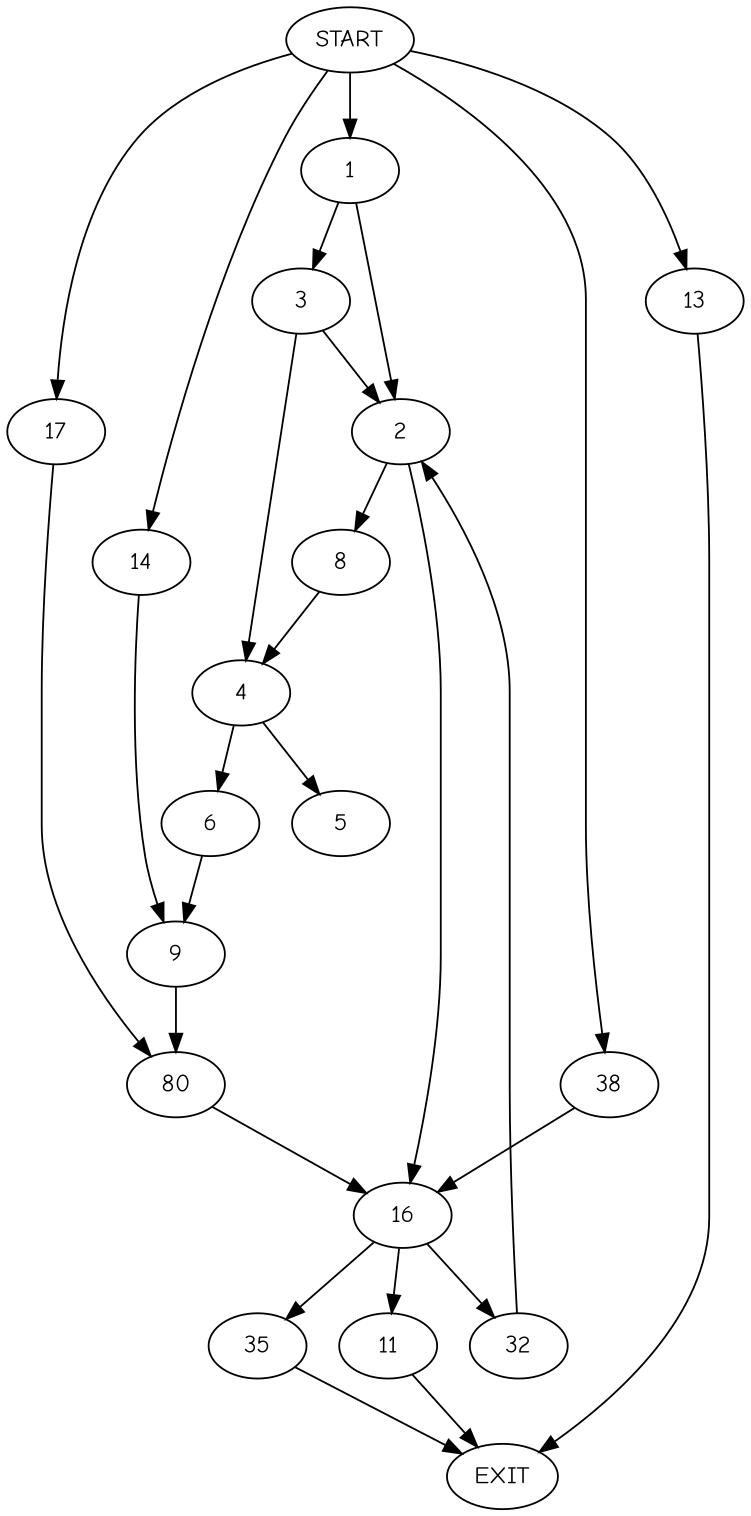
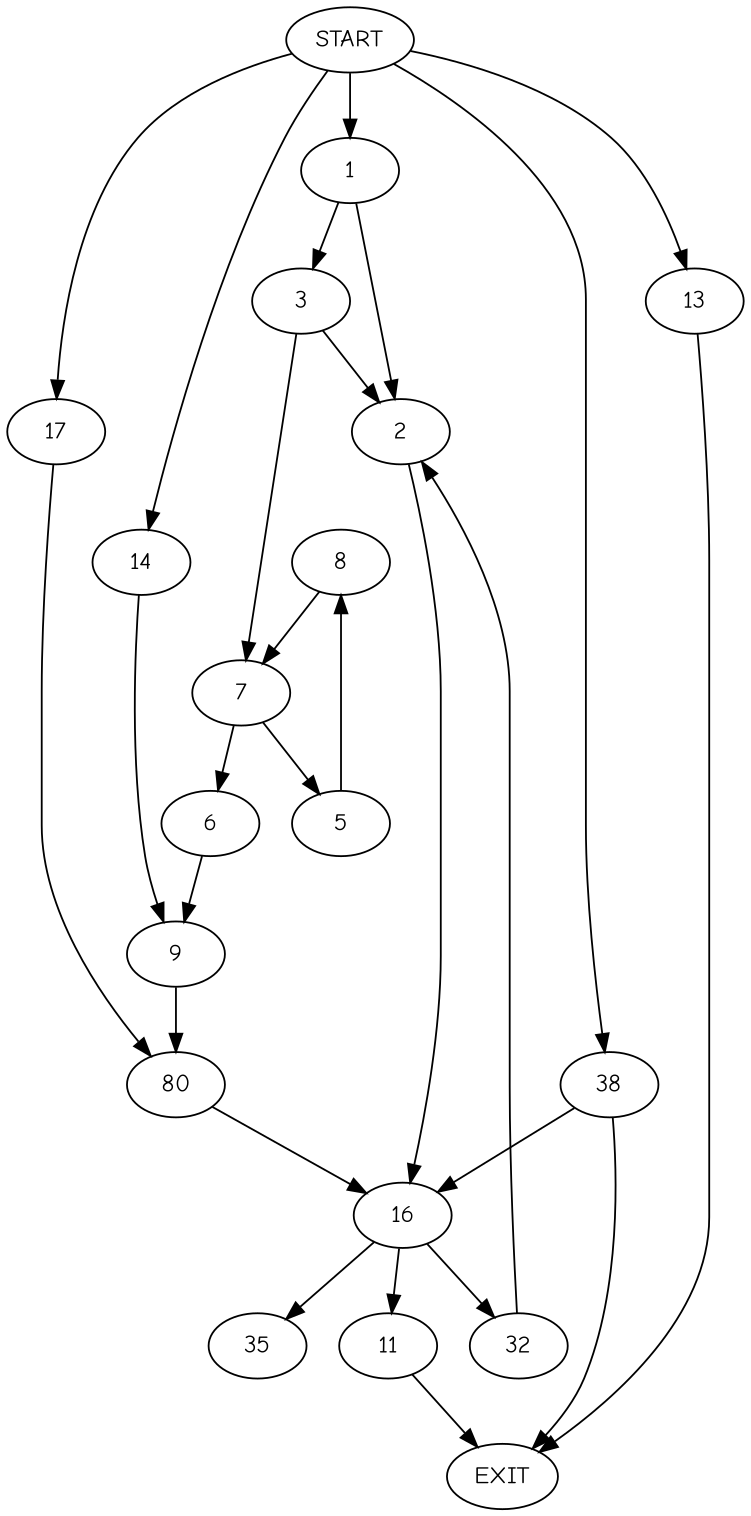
edge "2" -> "8": now "5" -> "8"
node "4": label "4" -> "7"
edge "35" -> "EXIT": now "38" -> "EXIT"
